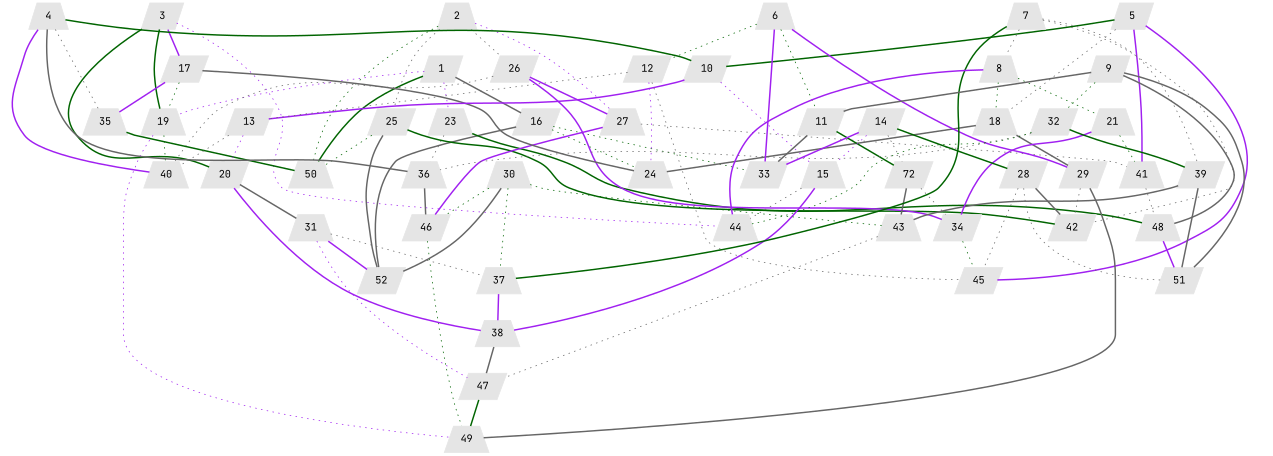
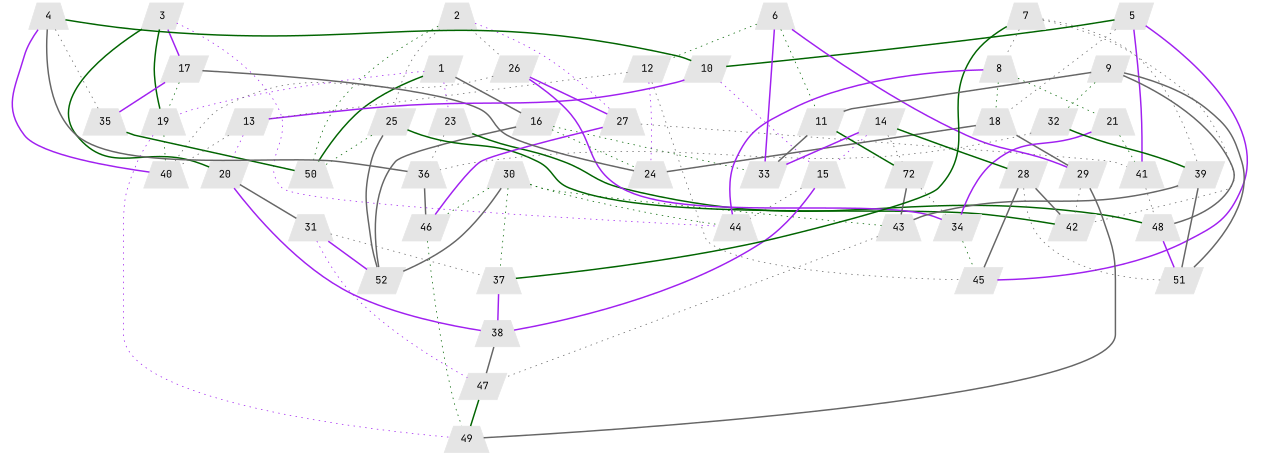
edge "32" -- "44": now "30" -- "44"
edge "28" -- "45": style dotted -> bold
